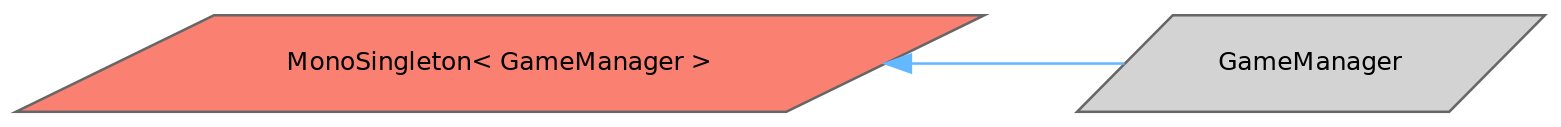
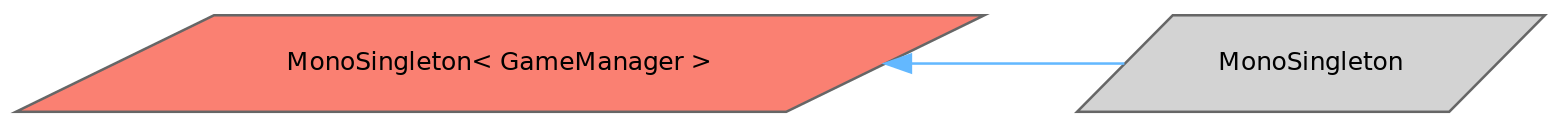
node "GameManager": label "GameManager" -> "MonoSingleton"
